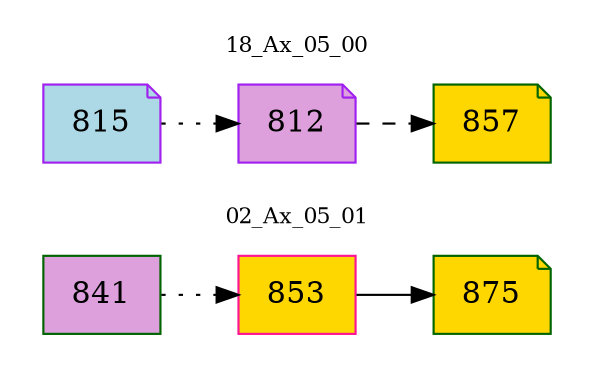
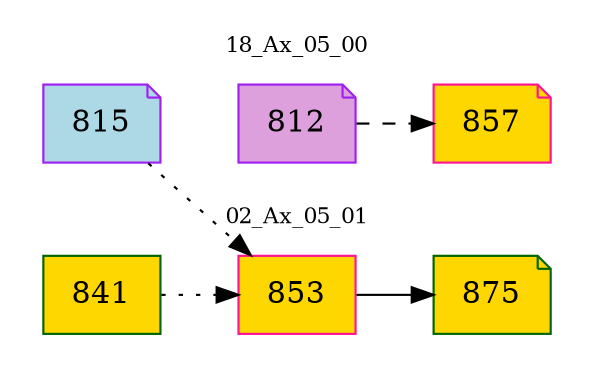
edge "815" -> "812": now "815" -> "853"
node "857": color darkgreen -> deeppink
node "841": fillcolor plum -> gold
